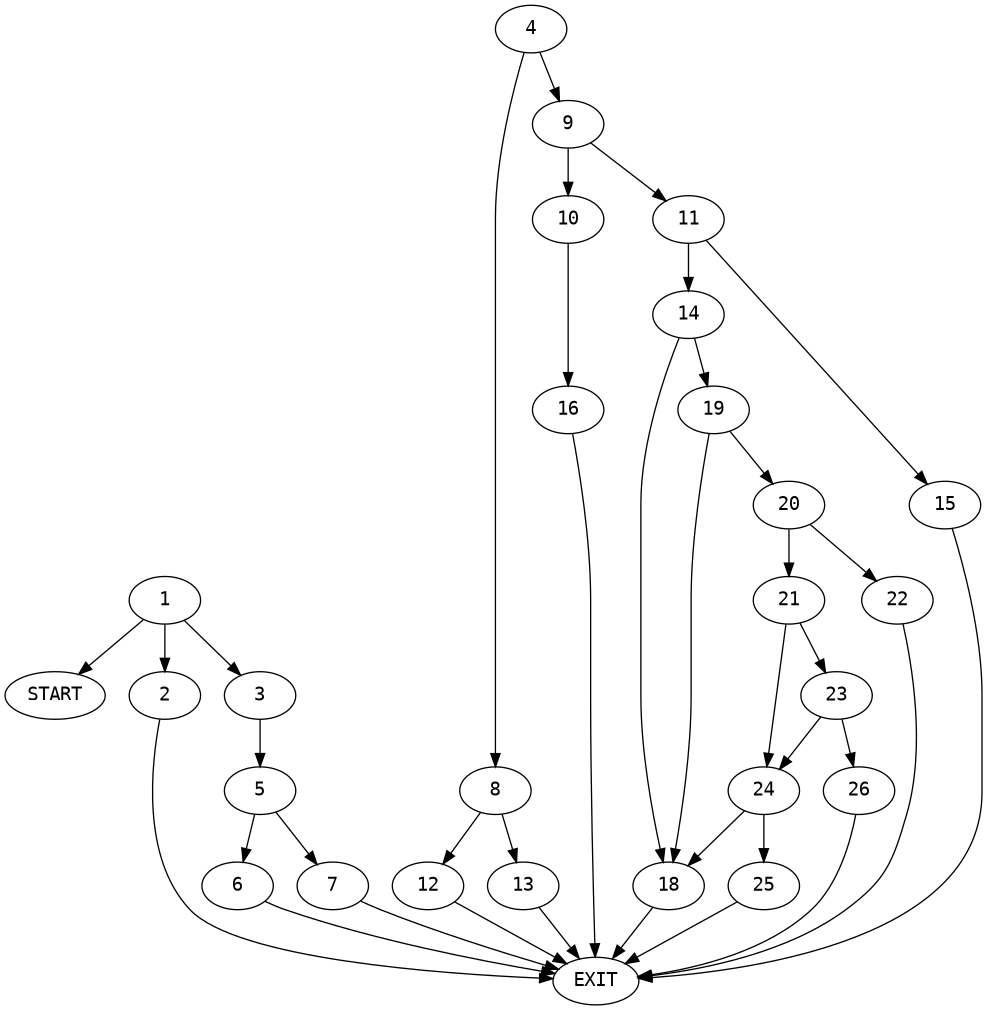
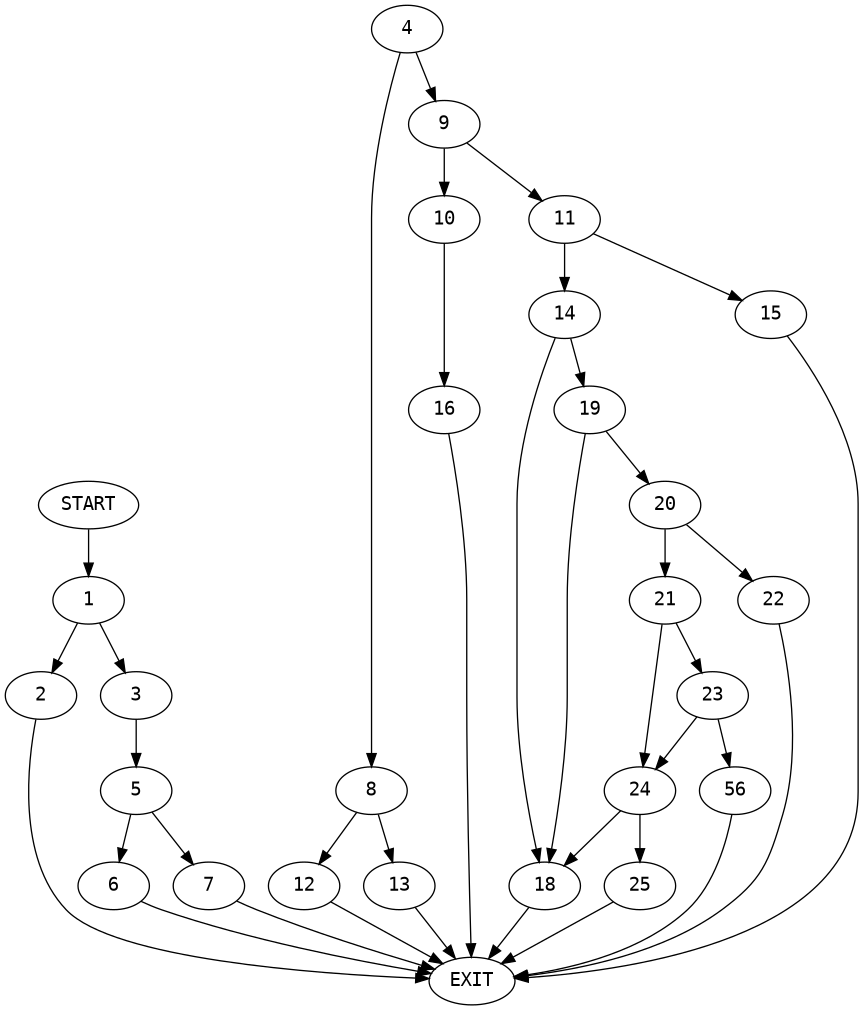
edge "1" -> "START": reversed
node "26": label "26" -> "56"
